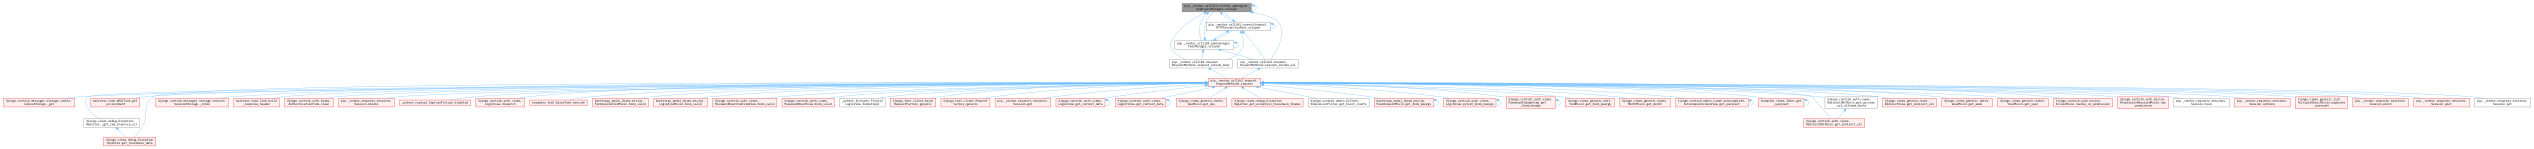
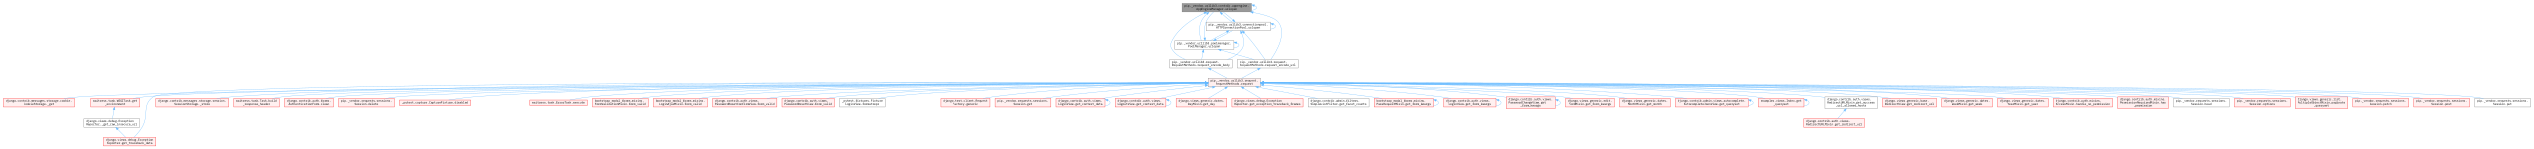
node "pip._vendor.urllib3.request. RequestMethods.request": color red -> grey40
edge "django.contrib.auth.views. RedirectURLMixin.get_redirect_url" -> "pip._vendor.urllib3.request. RequestMethods.request": removed
edge "django.views.debug.Exception Reporter._get_raw_insecure_uri" -> "pip._vendor.urllib3.request. RequestMethods.request": now "django.views.debug.Exception Reporter._get_raw_insecure_uri" -> "waitress.task.WSGITask.get _environment"
node "django.contrib.auth.views. LoginView.dispatch": removed
node "examples.task.ErrorTask.execute": label "examples.task.ErrorTask.execute" -> "waitress.task.ErrorTask.execute"
node "django.test.client.Async RequestFactory.generic": removed
node "django.contrib.auth.views. LoginView.pytest_form_kwargs": label "django.contrib.auth.views. LoginView.pytest_form_kwargs" -> "django.contrib.auth.views. LoginView.get_form_kwargs"
